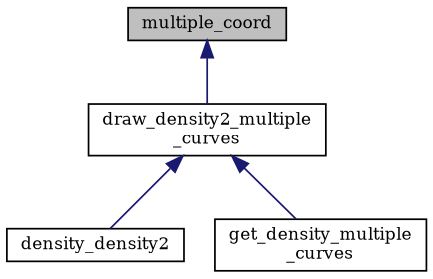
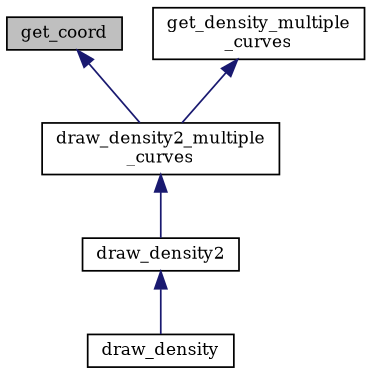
node "multiple_coord": label "multiple_coord" -> "get_coord"
edge "get_density_multiple _curves" -> "draw_density2_multiple _curves": reversed
node "density_density2": label "density_density2" -> "draw_density2"
node "draw_density": added
